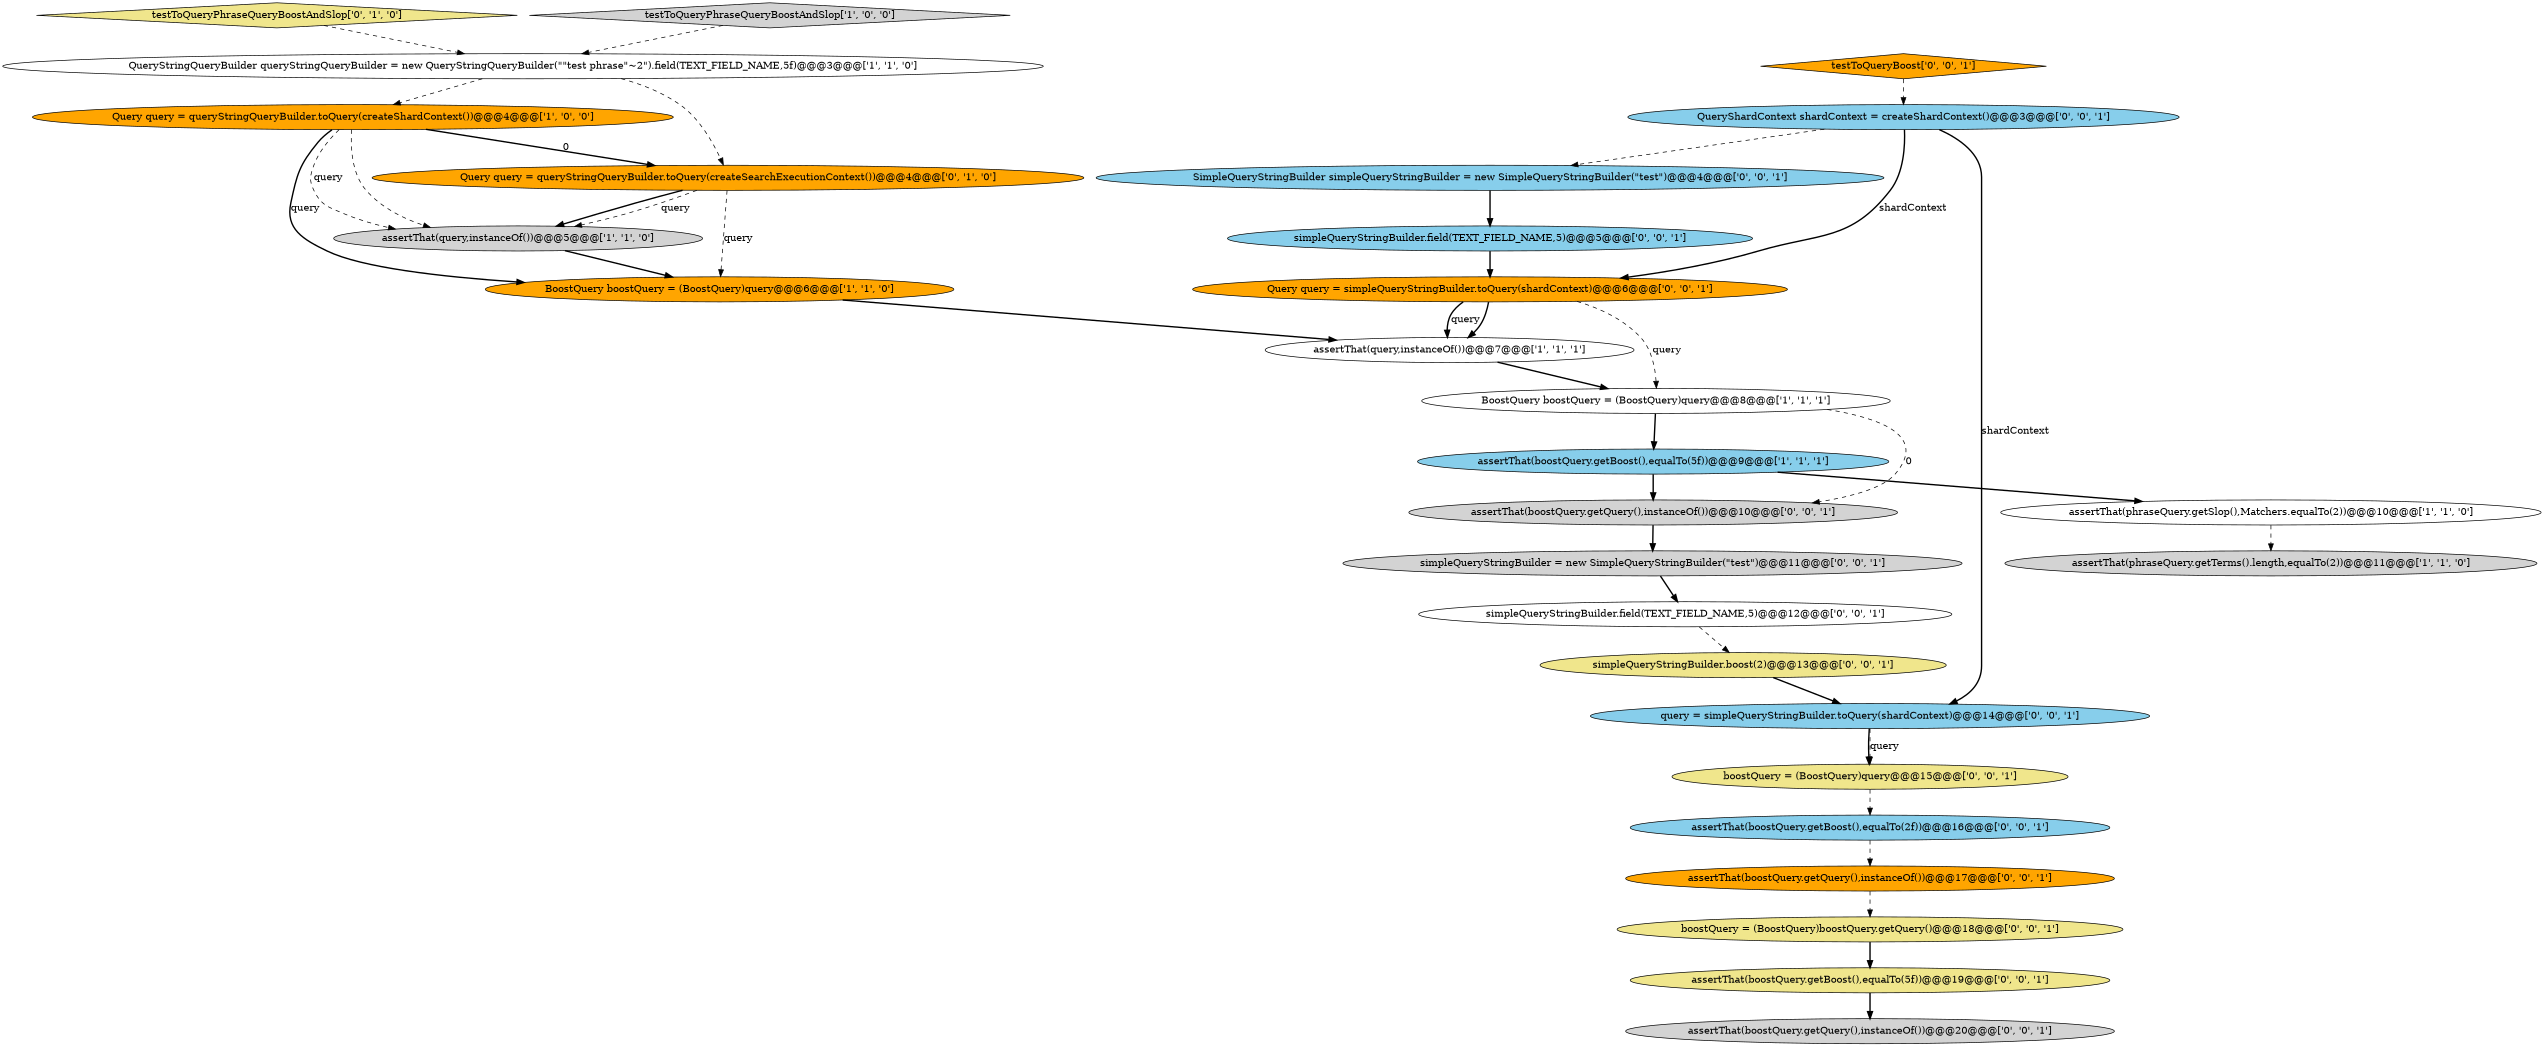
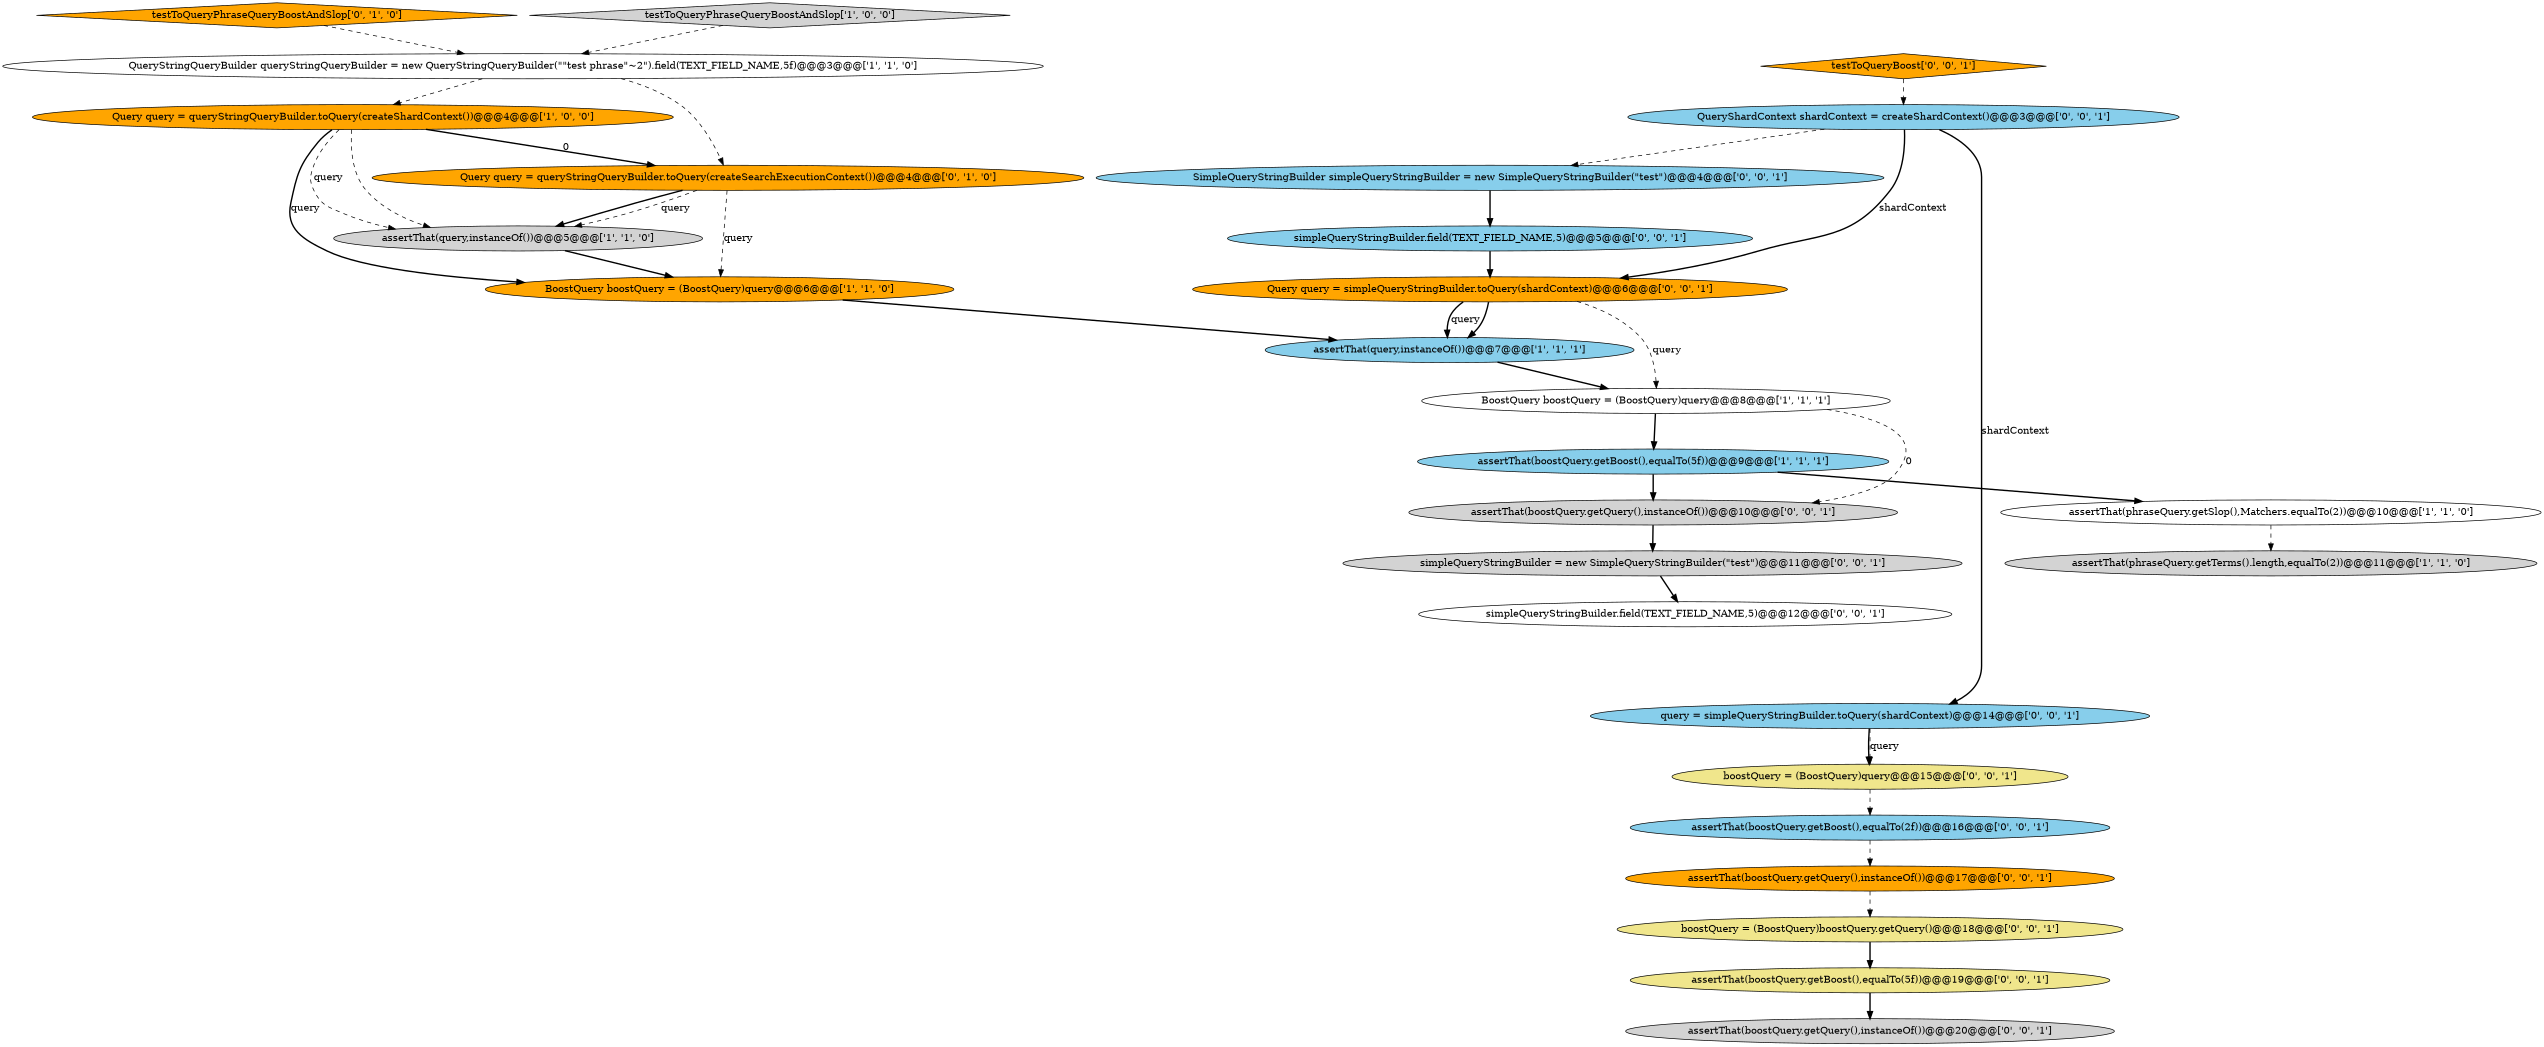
node "testToQueryPhraseQueryBoostAndSlop['0', '1', '0']": fillcolor khaki -> orange
node "assertThat(query,instanceOf())@@@7@@@['1', '1', '1']": fillcolor white -> skyblue
node "simpleQueryStringBuilder.boost(2)@@@13@@@['0', '0', '1']": removed
